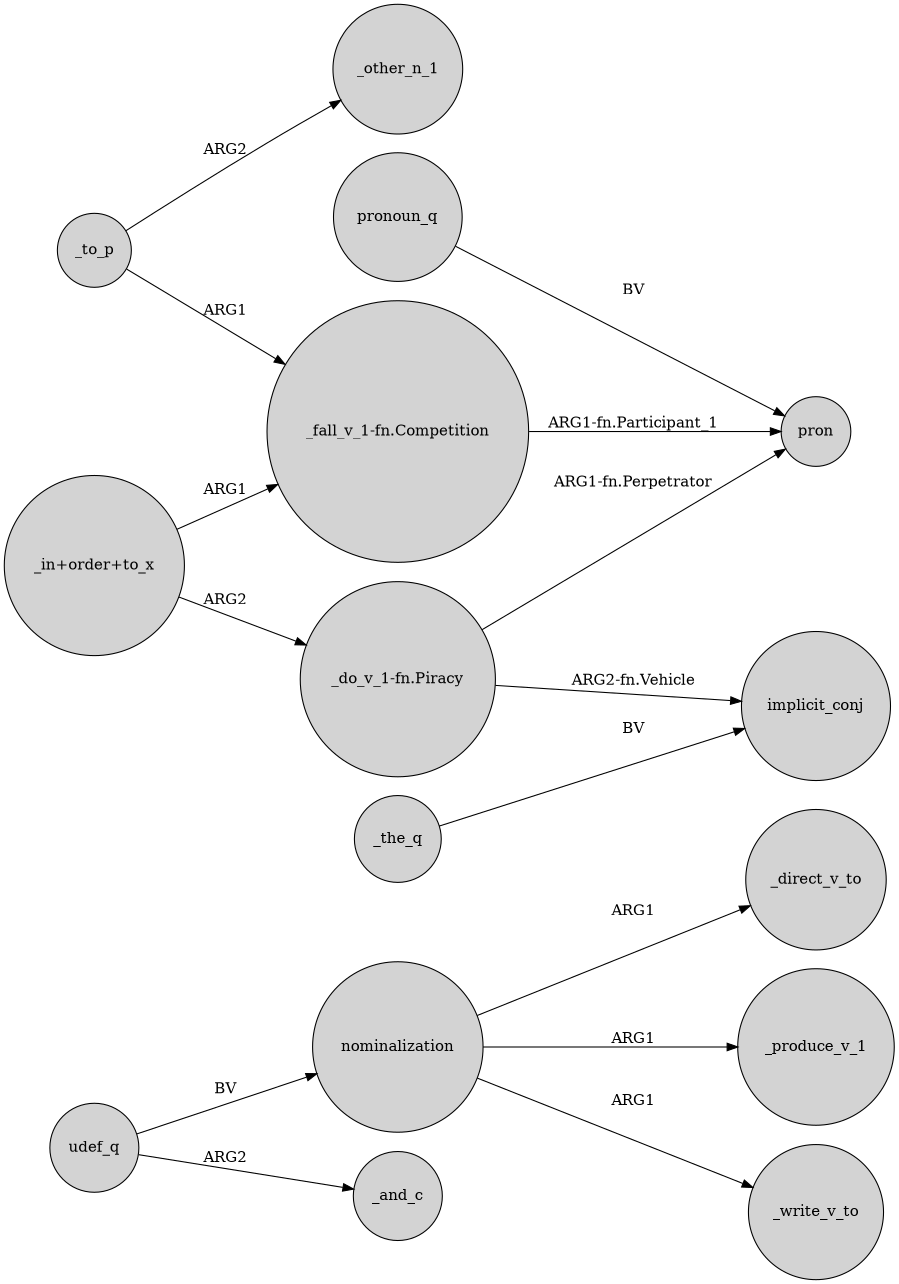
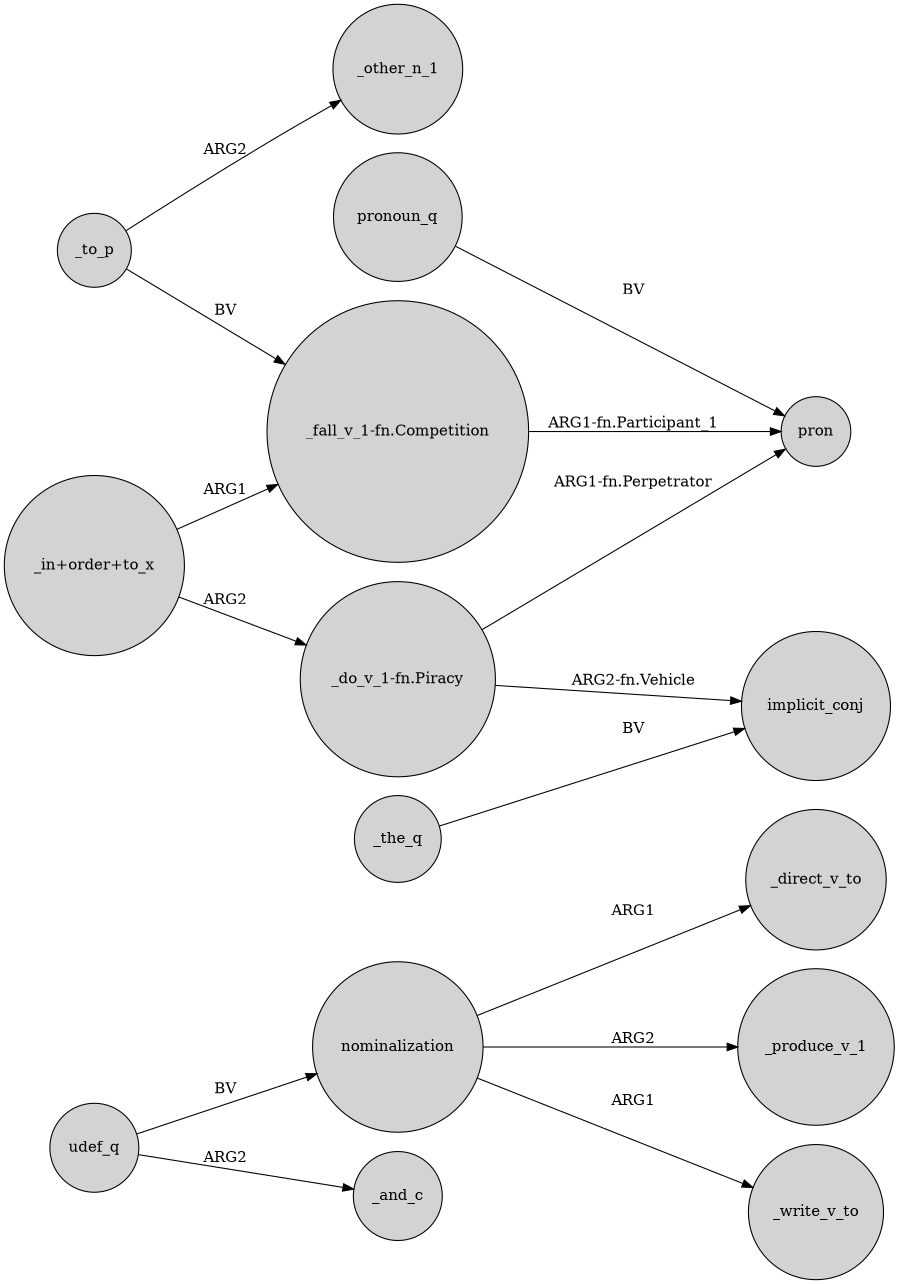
edge "_to_p" -> "_fall_v_1-fn.Competition": label "ARG1" -> "BV"
edge "nominalization" -> "_produce_v_1": label "ARG1" -> "ARG2"
